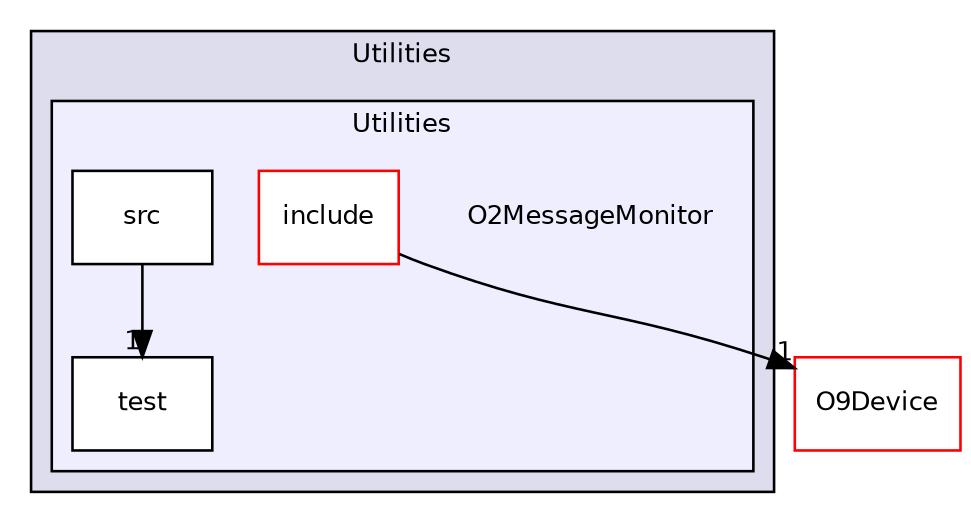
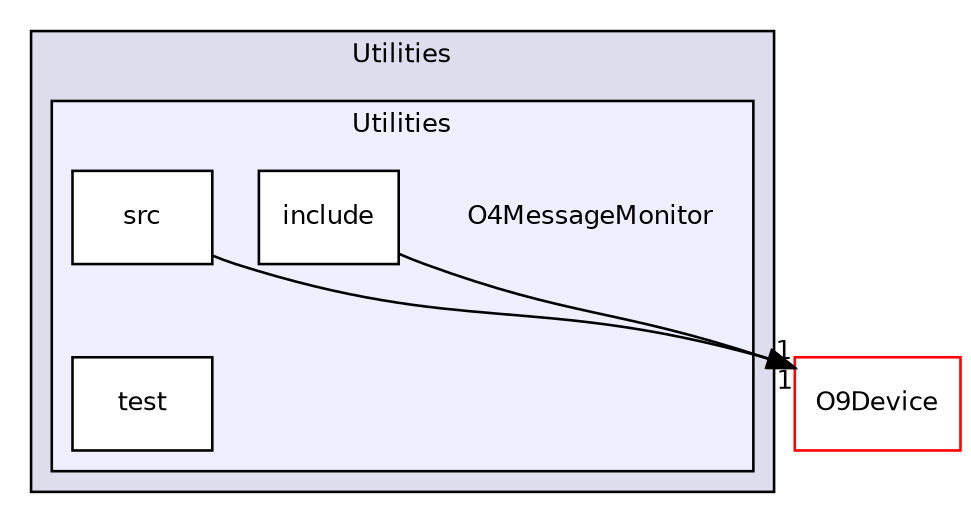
node "include": color red -> black
node "O2MessageMonitor": label "O2MessageMonitor" -> "O4MessageMonitor"
edge "src" -> "test": now "src" -> "O9Device"
